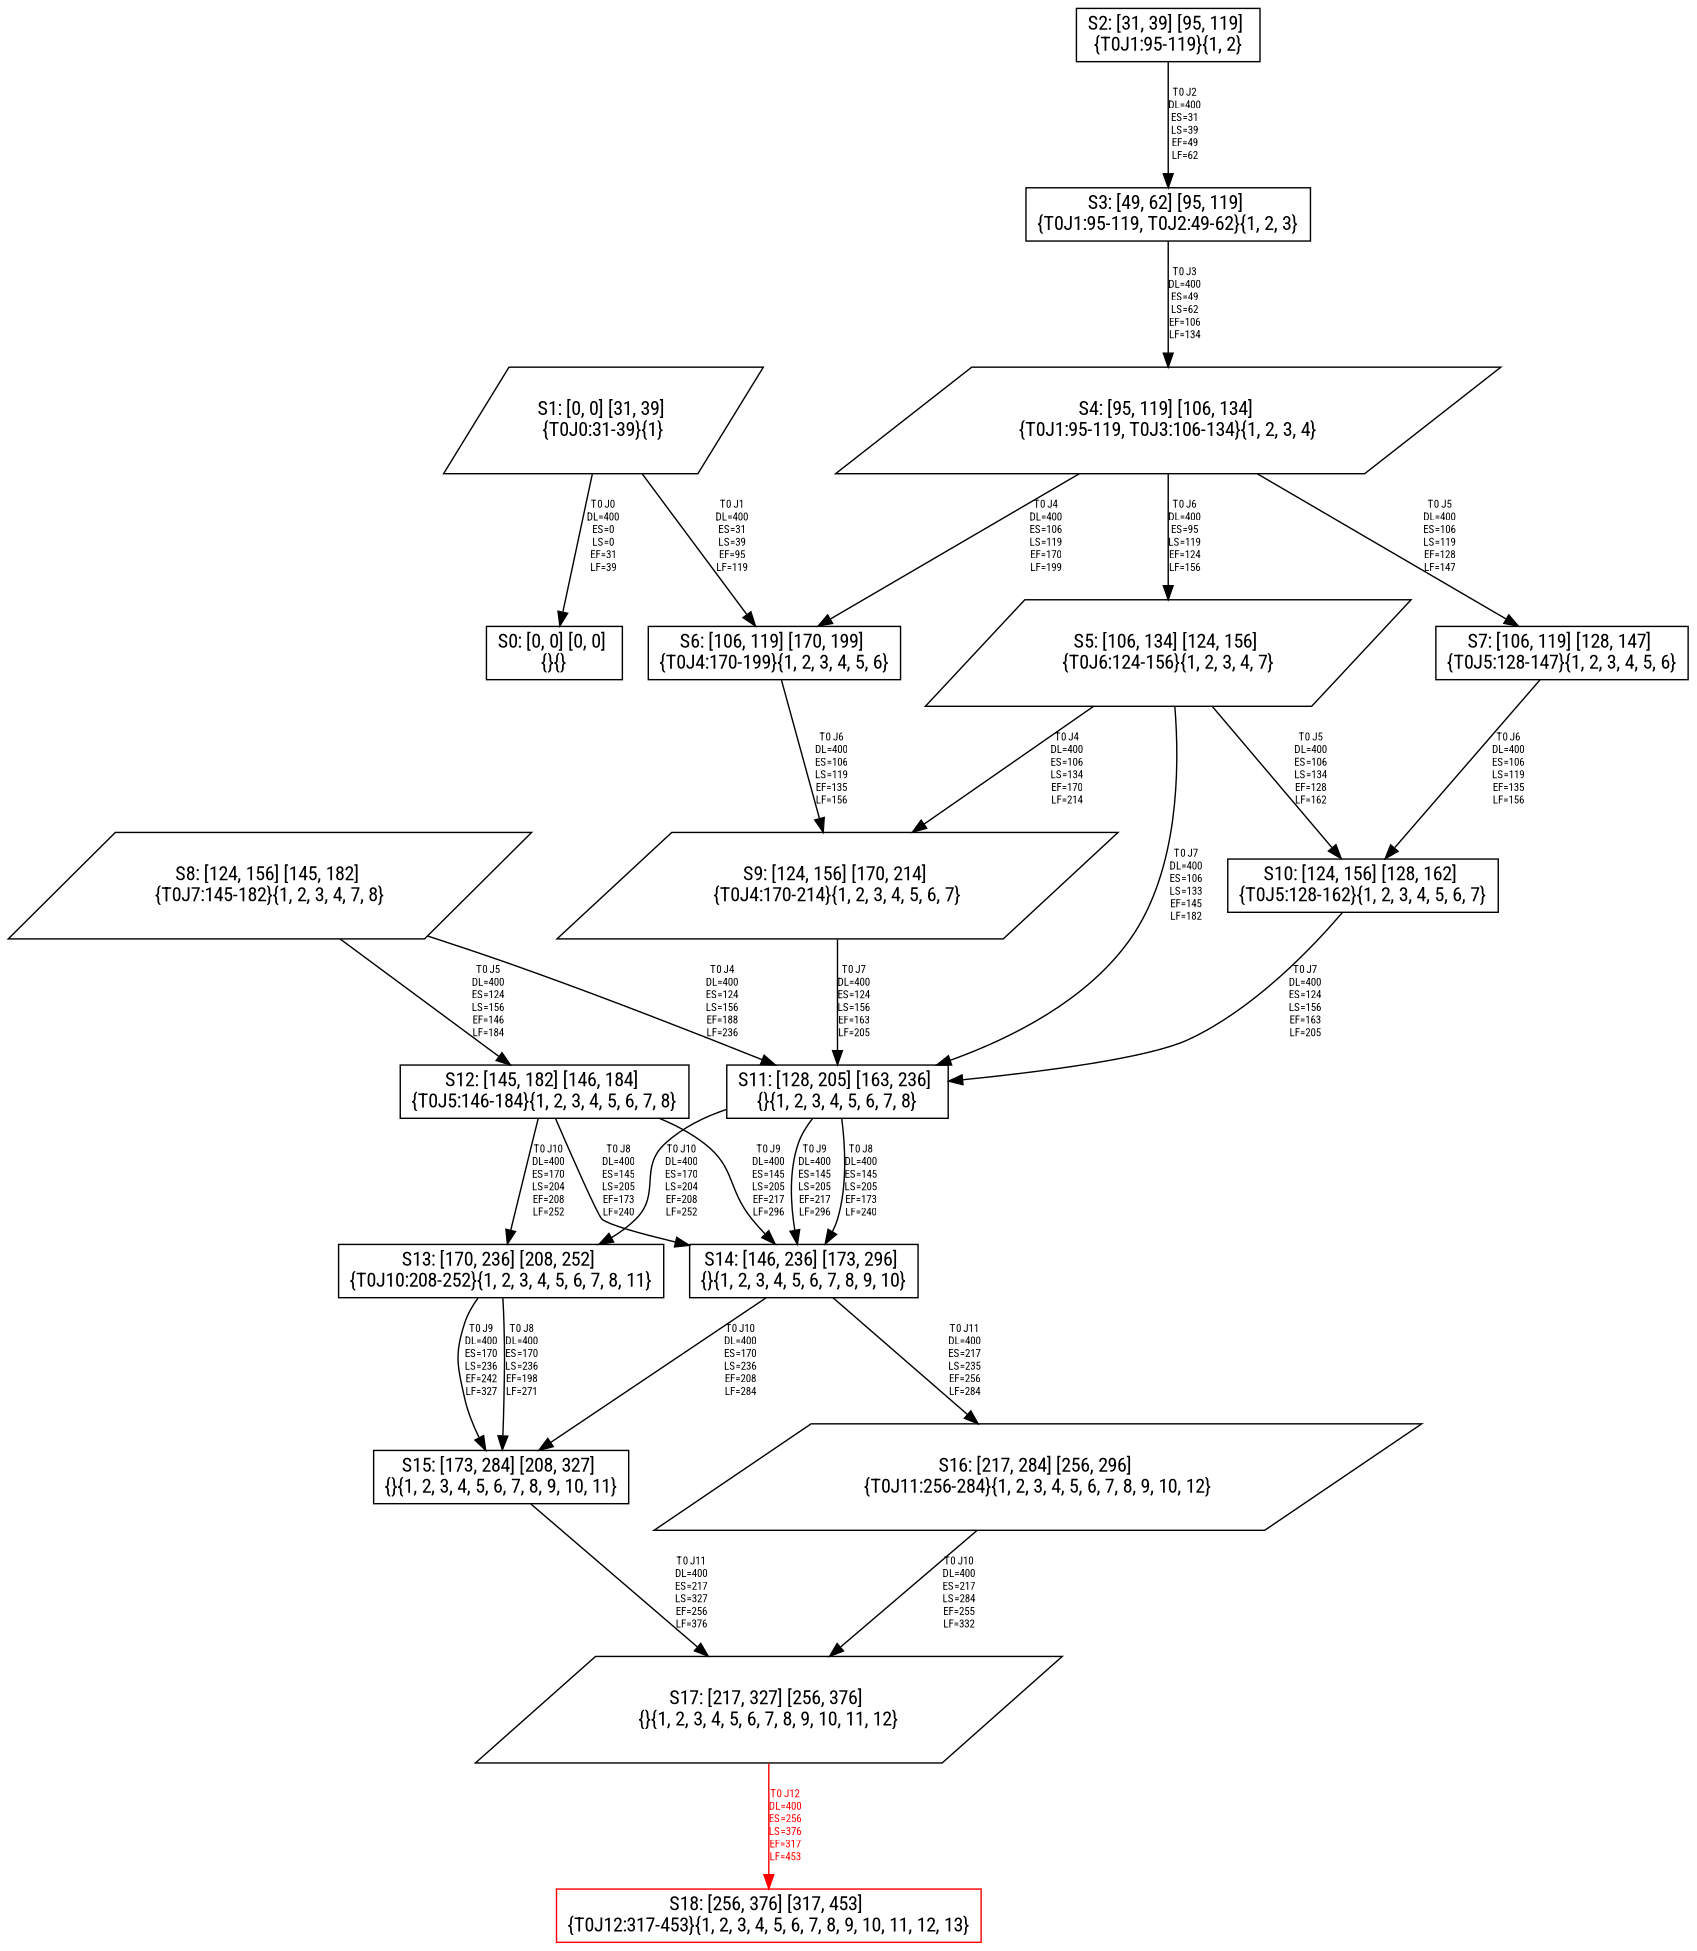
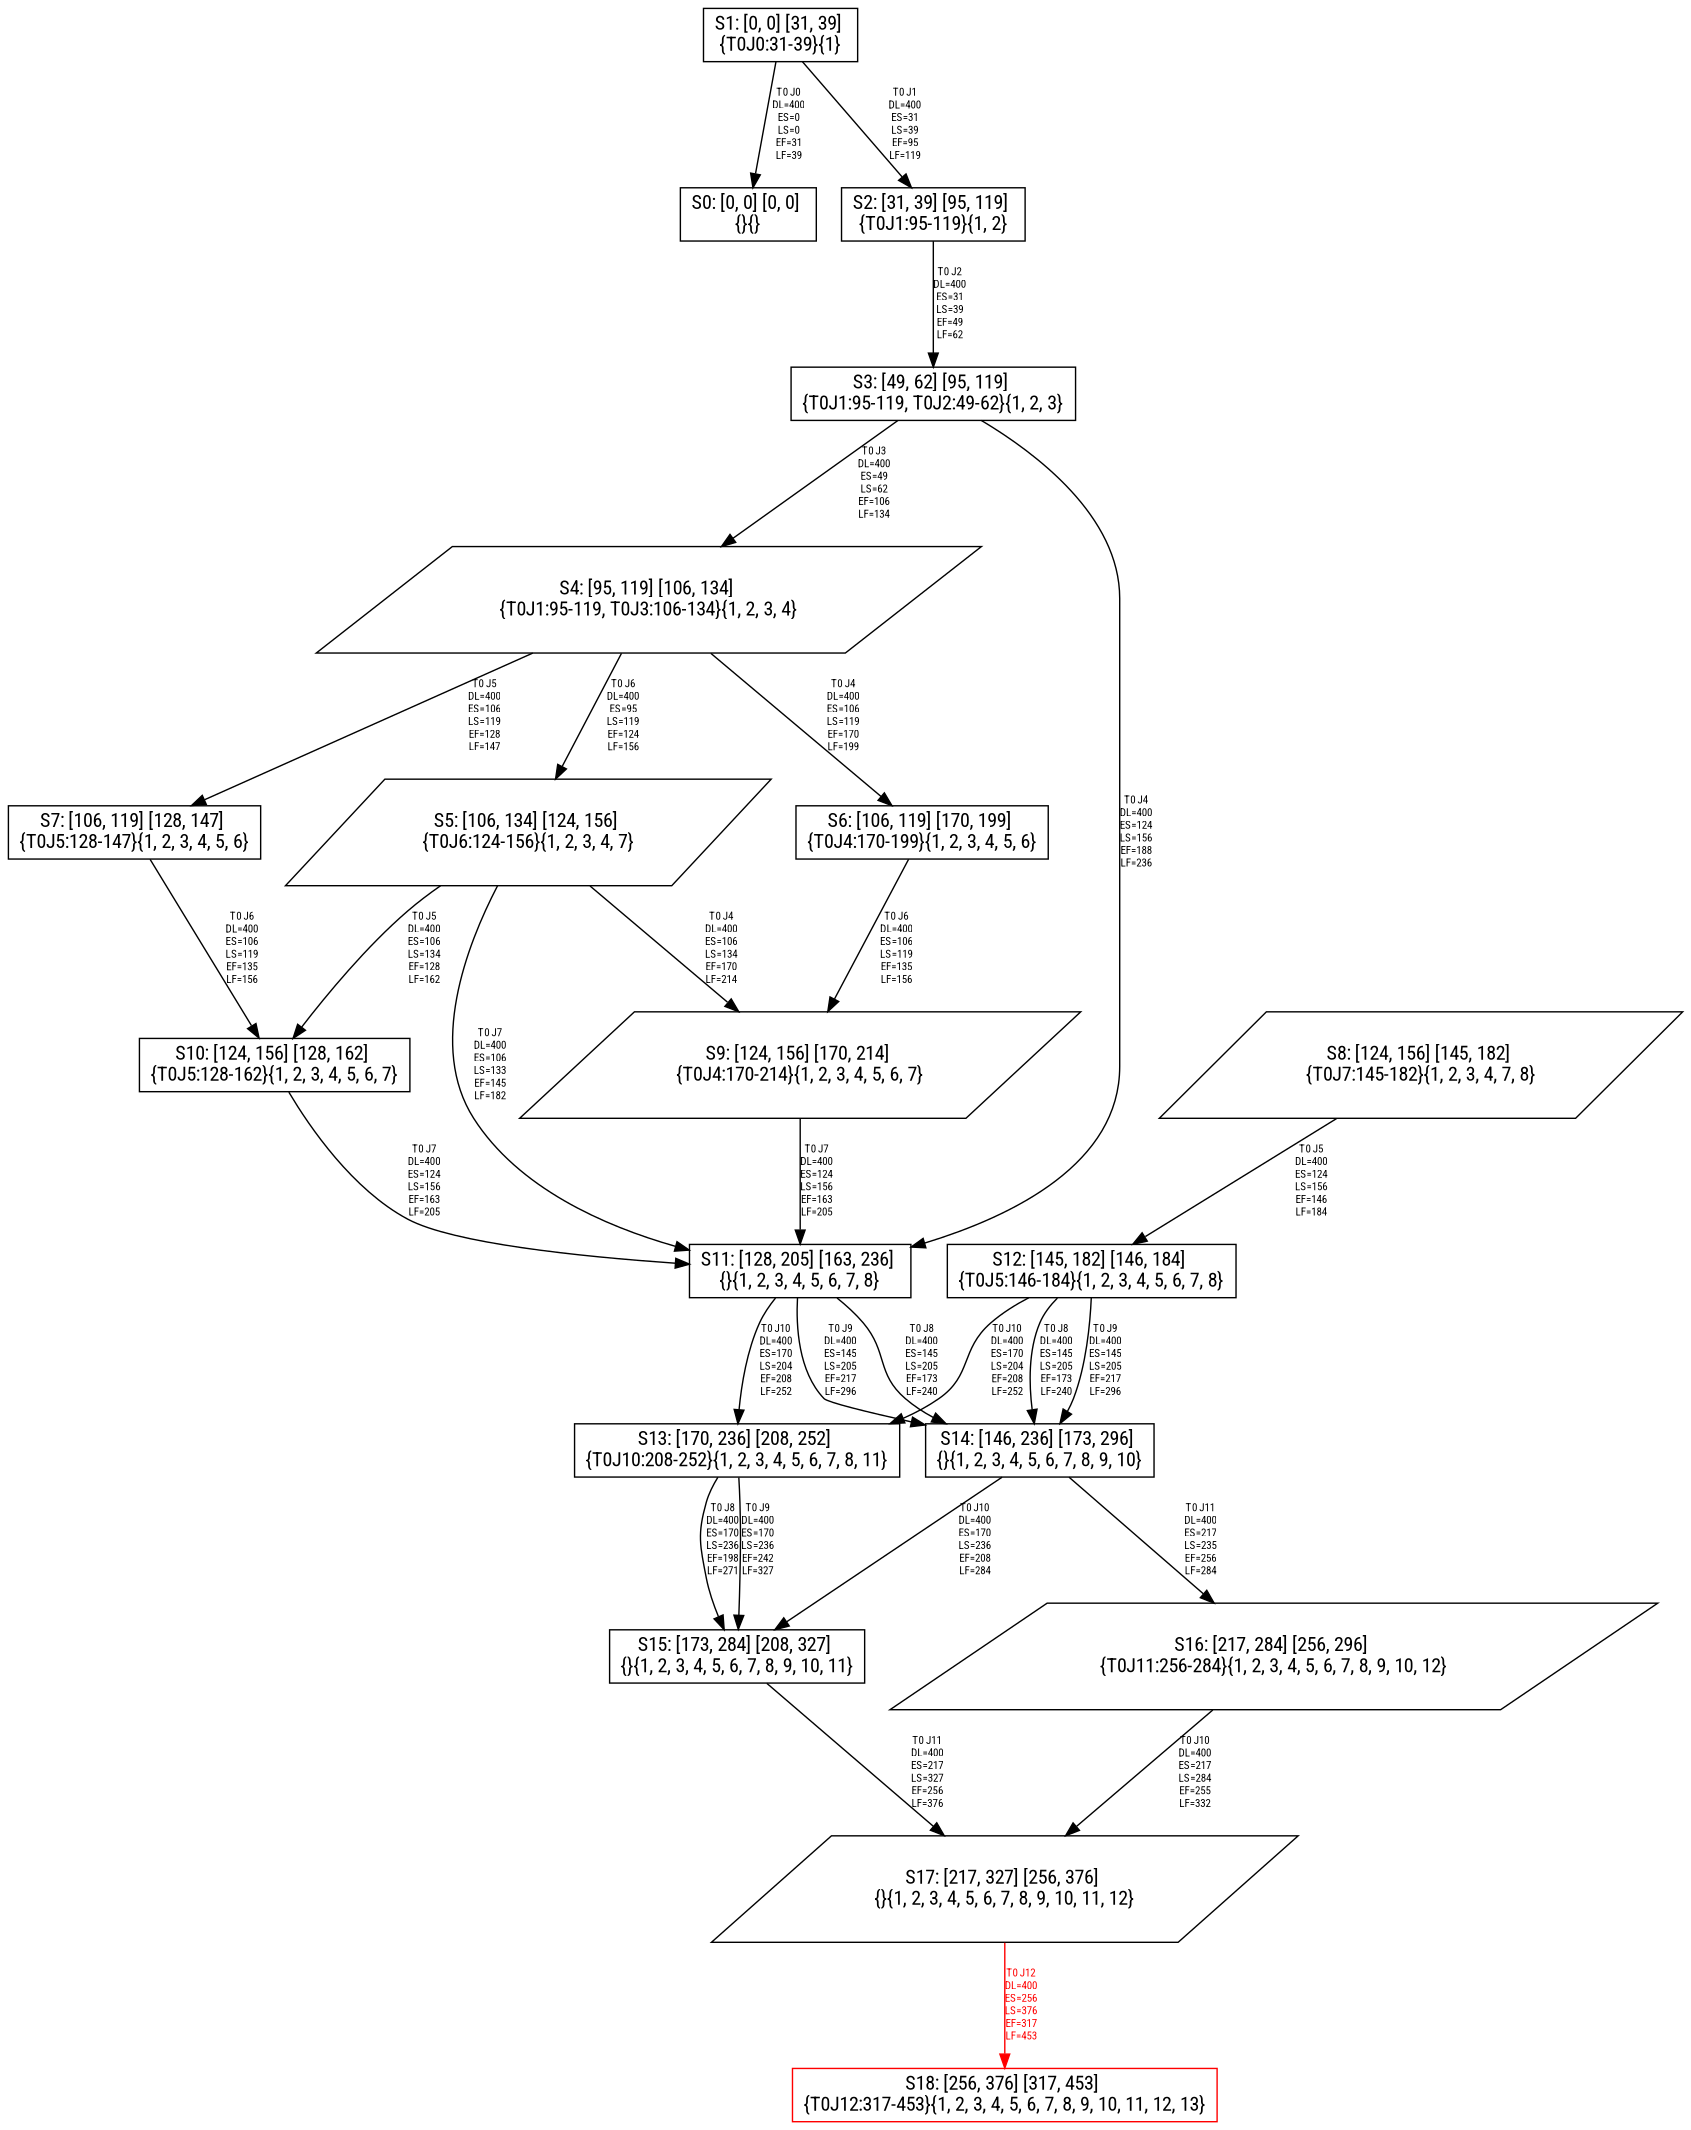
node "S1: [0, 0] [31, 39] {T0J0:31-39}{1}": shape parallelogram -> box
edge "S1: [0, 0] [31, 39] {T0J0:31-39}{1}" -> "S6: [106, 119] [170, 199] {T0J4:170-199}{1, 2, 3, 4, 5, 6}": now "S1: [0, 0] [31, 39] {T0J0:31-39}{1}" -> "S2: [31, 39] [95, 119] {T0J1:95-119}{1, 2}"
edge "S8: [124, 156] [145, 182] {T0J7:145-182}{1, 2, 3, 4, 7, 8}" -> "S11: [128, 205] [163, 236] {}{1, 2, 3, 4, 5, 6, 7, 8}": now "S3: [49, 62] [95, 119] {T0J1:95-119, T0J2:49-62}{1, 2, 3}" -> "S11: [128, 205] [163, 236] {}{1, 2, 3, 4, 5, 6, 7, 8}"
